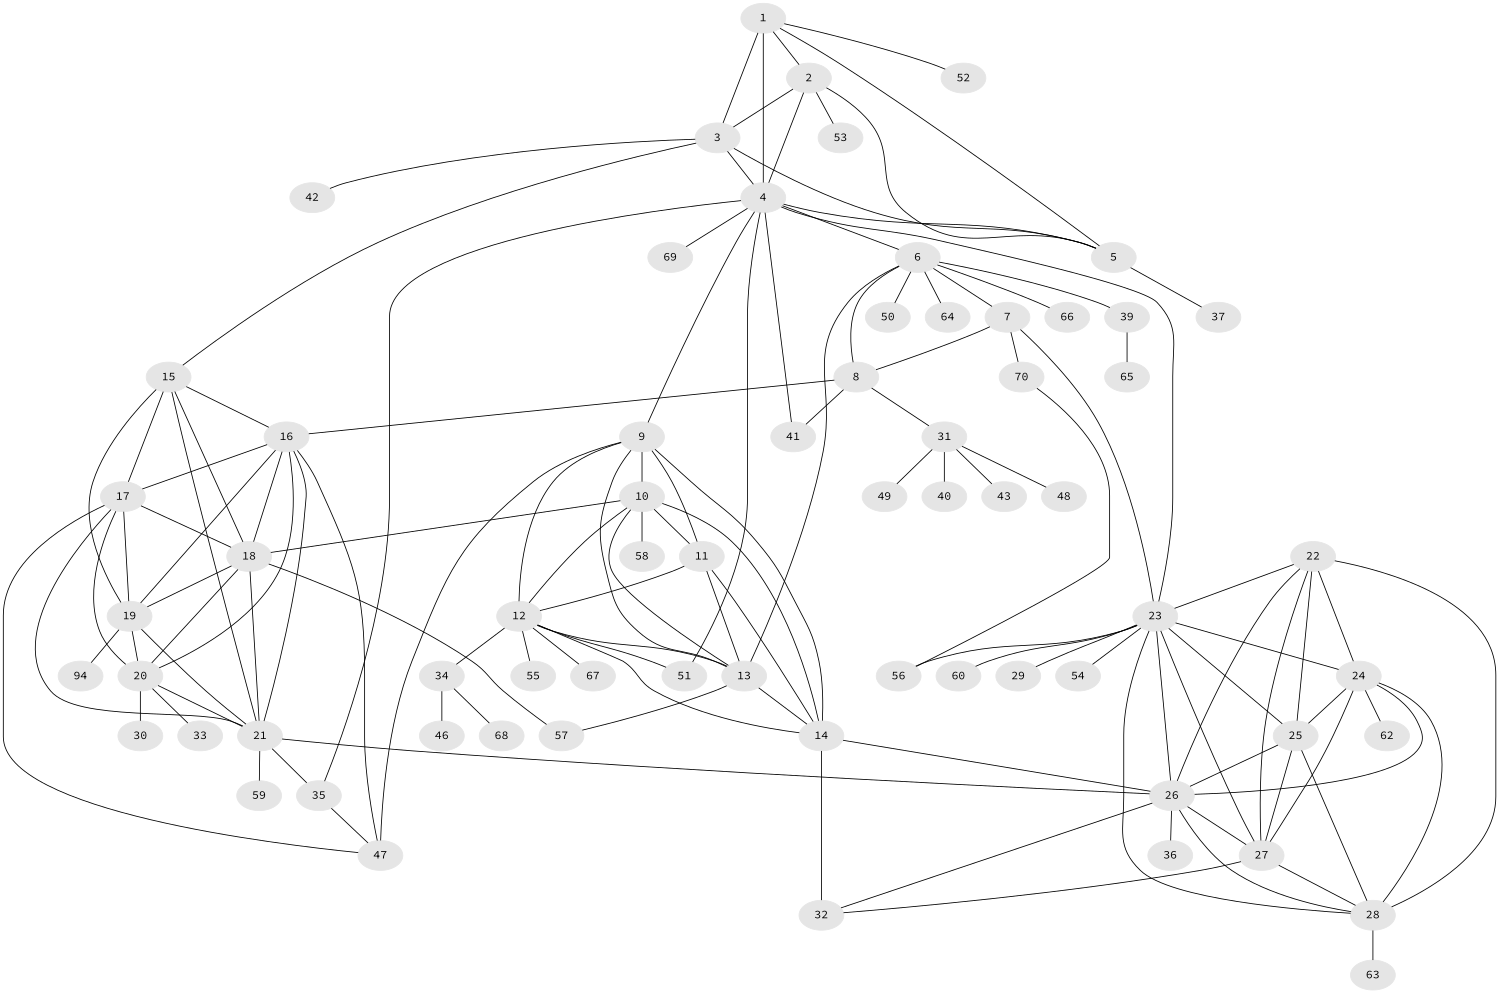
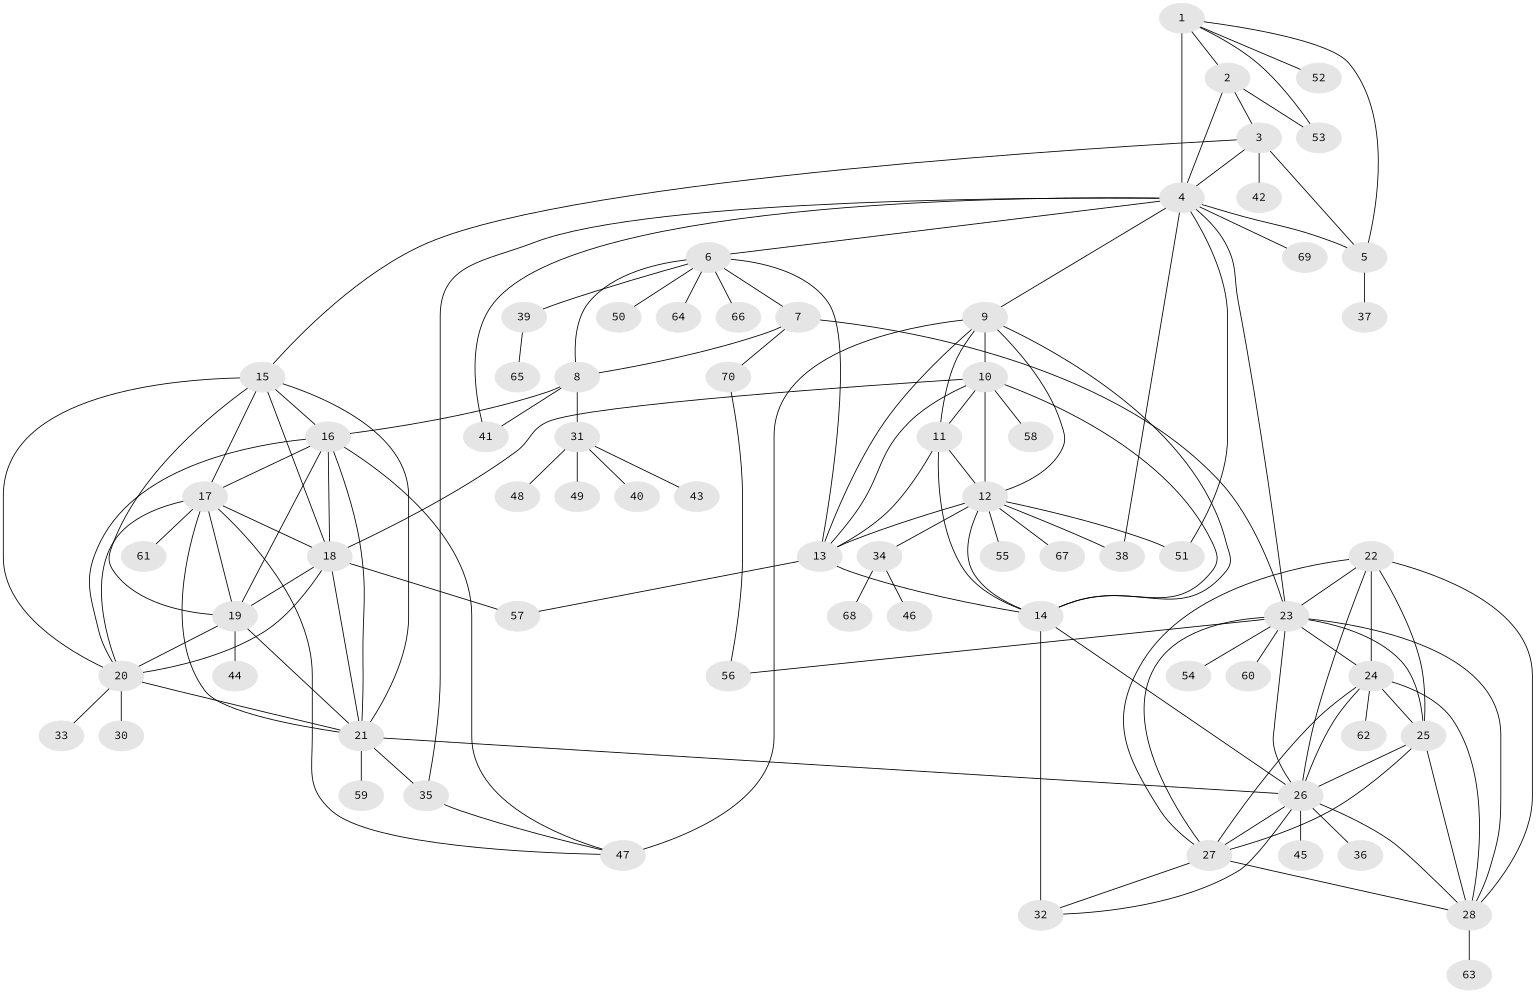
edge "1" -- "3": now "1" -- "53"
edge "2" -- "5": removed
edge "15" -- "20": added
node "61": added
node "38": added
node "94": label "94" -> "44"
node "29": removed
node "45": added
